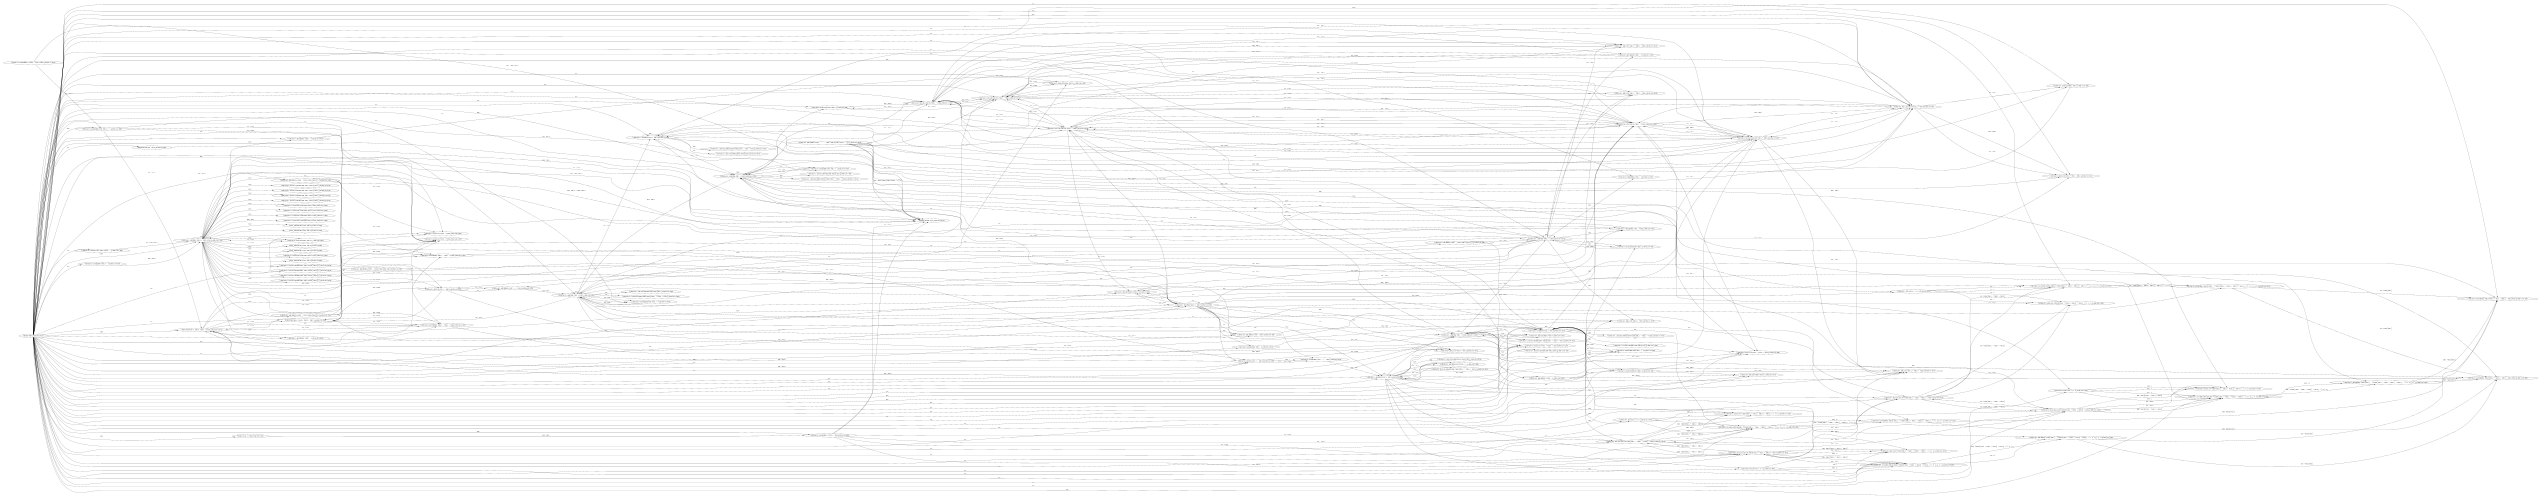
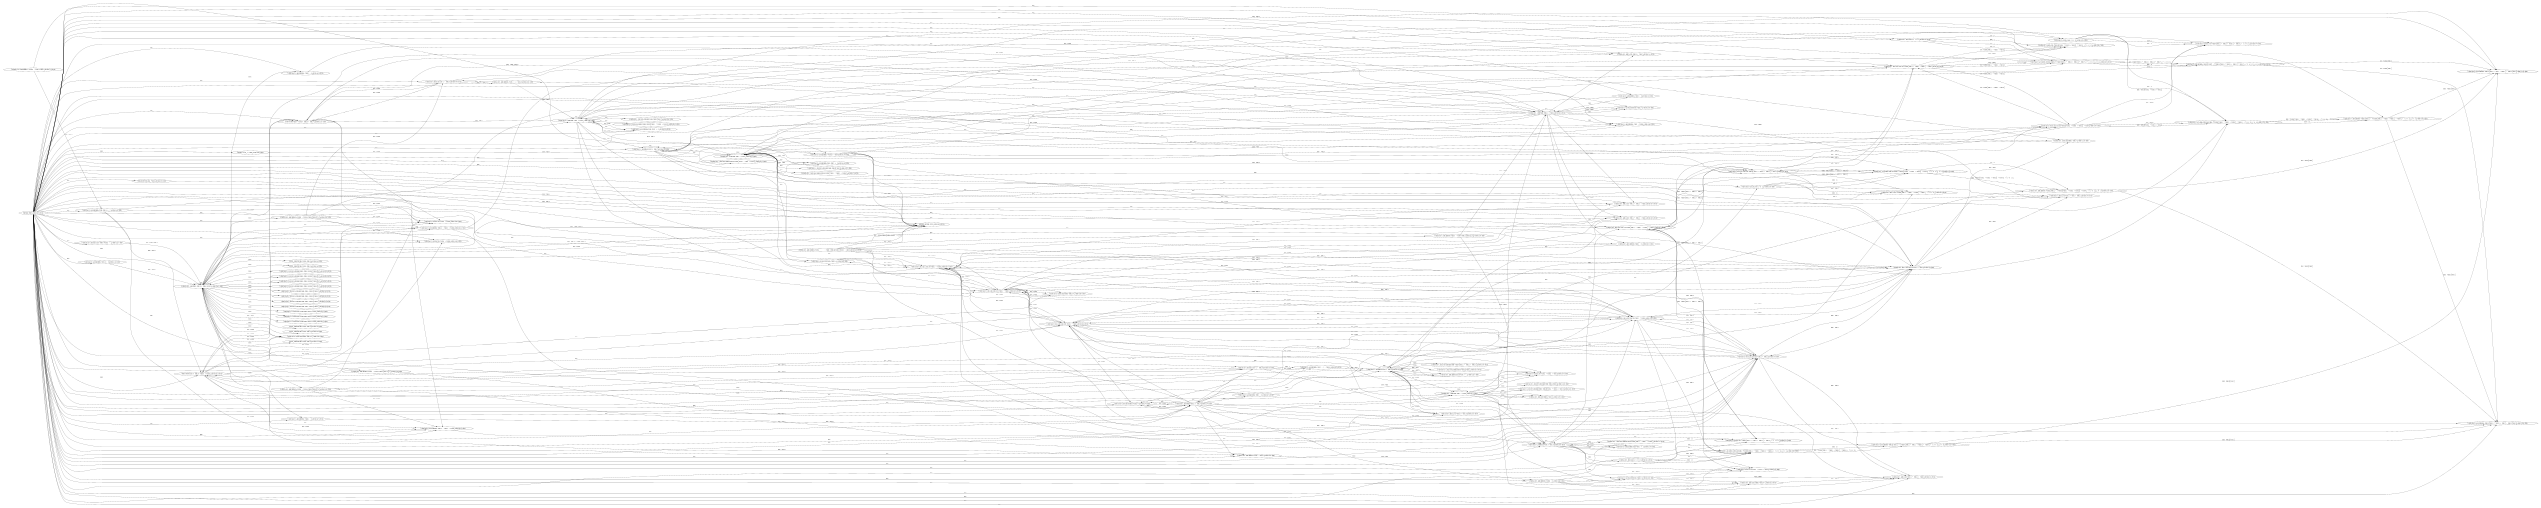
node "(<operator>.indirectIndexAccess,VAR22[VAR5])<SUB>254</SUB>": removed
edge "(METHOD,FUN9)<SUB>209</SUB>" -> "(<operator>.addition,VAR14 + VAR18)<SUB>226</SUB>": label "DDG: VAR36" -> "DDG: "
node "(<operator>.indirectFieldAccess,VAR8->VAR19)<SUB>221</SUB>": removed
node "(<operator>.indirectFieldAccess,VAR8->VAR13)<SUB>218</SUB>": removed
edge "(<operator>.assignment,VAR5 = 0)<SUB>237</SUB>" -> "(<operator>.lessThan,VAR5 < VAR16)<SUB>237</SUB>": now "(<operator>.assignment,VAR5 = 0)<SUB>237</SUB>" -> "(<operator>.addition,VAR11 * VAR21 + VAR5)<SUB>238</SUB>"
node "(<operator>.indirectIndexAccess,VAR22[VAR5])<SUB>231</SUB>": removed
edge "(<operator>.postIncrement,VAR23++)<SUB>232</SUB>" -> "(<operator>.addition,VAR11 * VAR21 + VAR23)<SUB>233</SUB>": added, label "DDG: VAR23"
